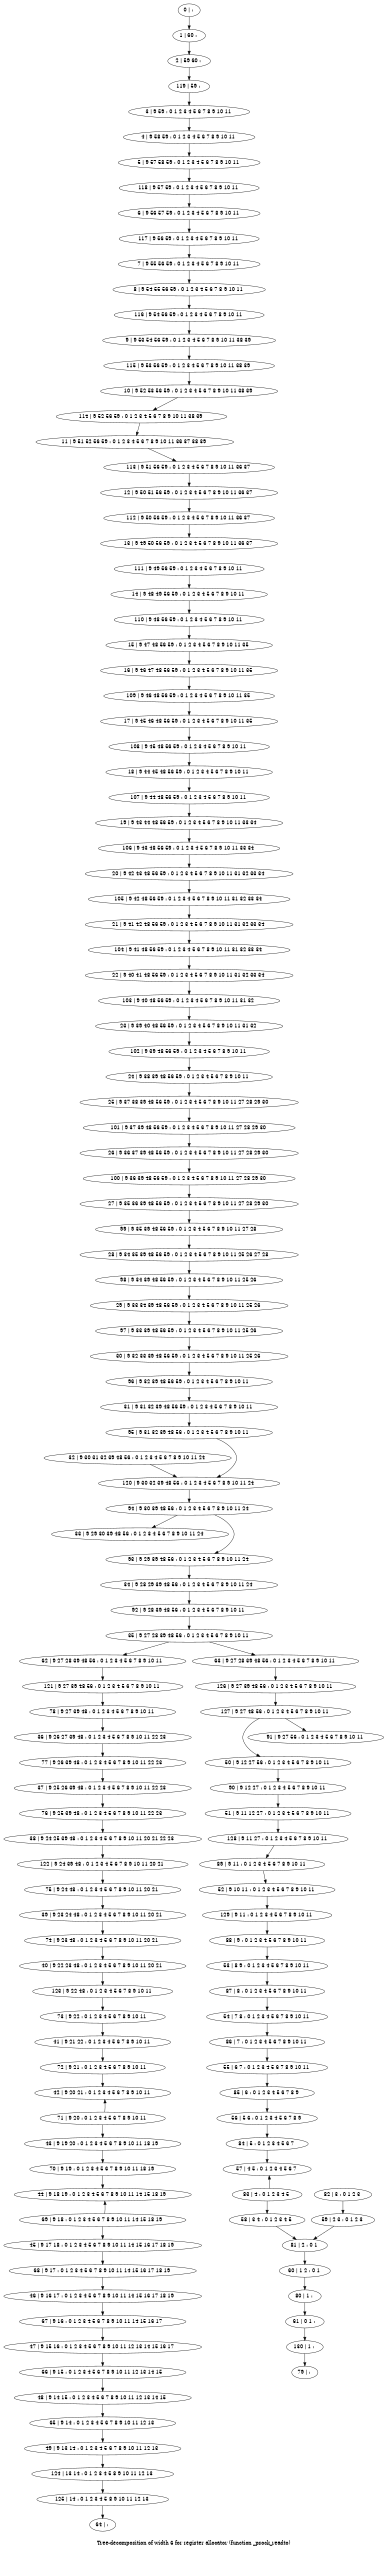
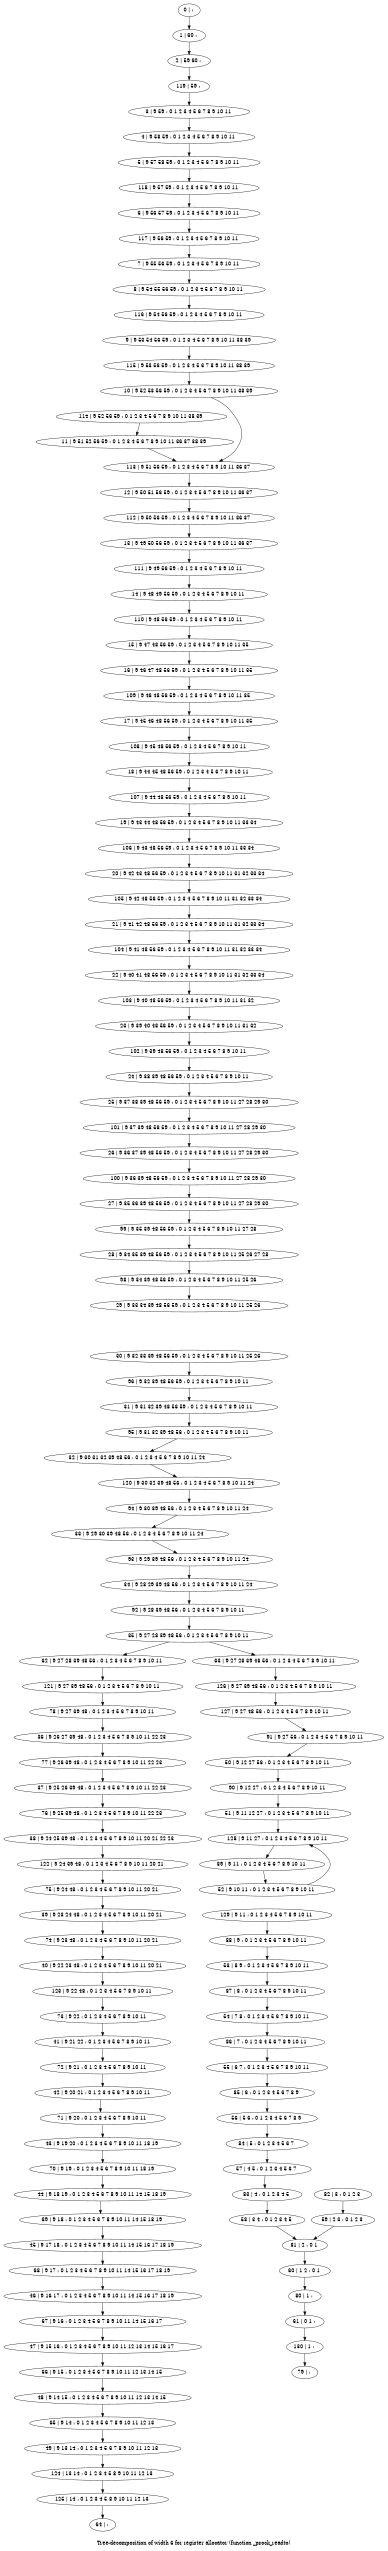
edge "116 | 9 54 56 59 : 0 1 2 3 4 5 6 7 8 9 10 11" -> "9 | 9 53 54 56 59 : 0 1 2 3 4 5 6 7 8 9 10 11 38 39": removed
edge "10 | 9 52 53 56 59 : 0 1 2 3 4 5 6 7 8 9 10 11 38 39" -> "114 | 9 52 56 59 : 0 1 2 3 4 5 6 7 8 9 10 11 38 39": now "10 | 9 52 53 56 59 : 0 1 2 3 4 5 6 7 8 9 10 11 38 39" -> "113 | 9 51 56 59 : 0 1 2 3 4 5 6 7 8 9 10 11 36 37"
edge "13 | 9 49 50 56 59 : 0 1 2 3 4 5 6 7 8 9 10 11 36 37" -> "111 | 9 49 56 59 : 0 1 2 3 4 5 6 7 8 9 10 11": added
node "97 | 9 33 39 48 56 59 : 0 1 2 3 4 5 6 7 8 9 10 11 25 26": removed
edge "95 | 9 31 32 39 48 56 : 0 1 2 3 4 5 6 7 8 9 10 11" -> "120 | 9 30 32 39 48 56 : 0 1 2 3 4 5 6 7 8 9 10 11 24": now "95 | 9 31 32 39 48 56 : 0 1 2 3 4 5 6 7 8 9 10 11" -> "32 | 9 30 31 32 39 48 56 : 0 1 2 3 4 5 6 7 8 9 10 11 24"
edge "94 | 9 30 39 48 56 : 0 1 2 3 4 5 6 7 8 9 10 11 24" -> "93 | 9 29 39 48 56 : 0 1 2 3 4 5 6 7 8 9 10 11 24": now "33 | 9 29 30 39 48 56 : 0 1 2 3 4 5 6 7 8 9 10 11 24" -> "93 | 9 29 39 48 56 : 0 1 2 3 4 5 6 7 8 9 10 11 24"
edge "127 | 9 27 48 56 : 0 1 2 3 4 5 6 7 8 9 10 11" -> "50 | 9 12 27 56 : 0 1 2 3 4 5 6 7 8 9 10 11": now "91 | 9 27 56 : 0 1 2 3 4 5 6 7 8 9 10 11" -> "50 | 9 12 27 56 : 0 1 2 3 4 5 6 7 8 9 10 11"
edge "52 | 9 10 11 : 0 1 2 3 4 5 6 7 8 9 10 11" -> "129 | 9 11 : 0 1 2 3 4 5 6 7 8 9 10 11": now "52 | 9 10 11 : 0 1 2 3 4 5 6 7 8 9 10 11" -> "128 | 9 11 27 : 0 1 2 3 4 5 6 7 8 9 10 11"
edge "71 | 9 20 : 0 1 2 3 4 5 6 7 8 9 10 11" -> "42 | 9 20 21 : 0 1 2 3 4 5 6 7 8 9 10 11": reversed
edge "83 | 4 : 0 1 2 3 4 5" -> "57 | 4 5 : 0 1 2 3 4 5 6 7": reversed
edge "69 | 9 18 : 0 1 2 3 4 5 6 7 8 9 10 11 14 15 18 19" -> "44 | 9 18 19 : 0 1 2 3 4 5 6 7 8 9 10 11 14 15 18 19": reversed
